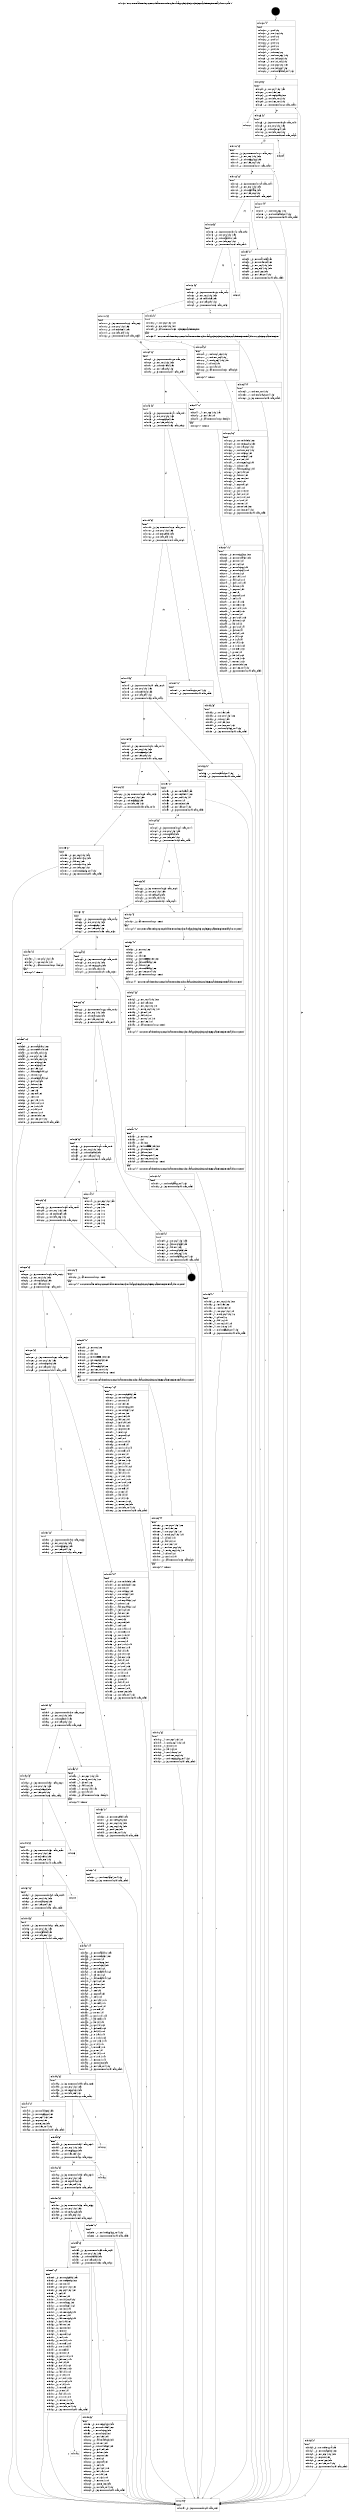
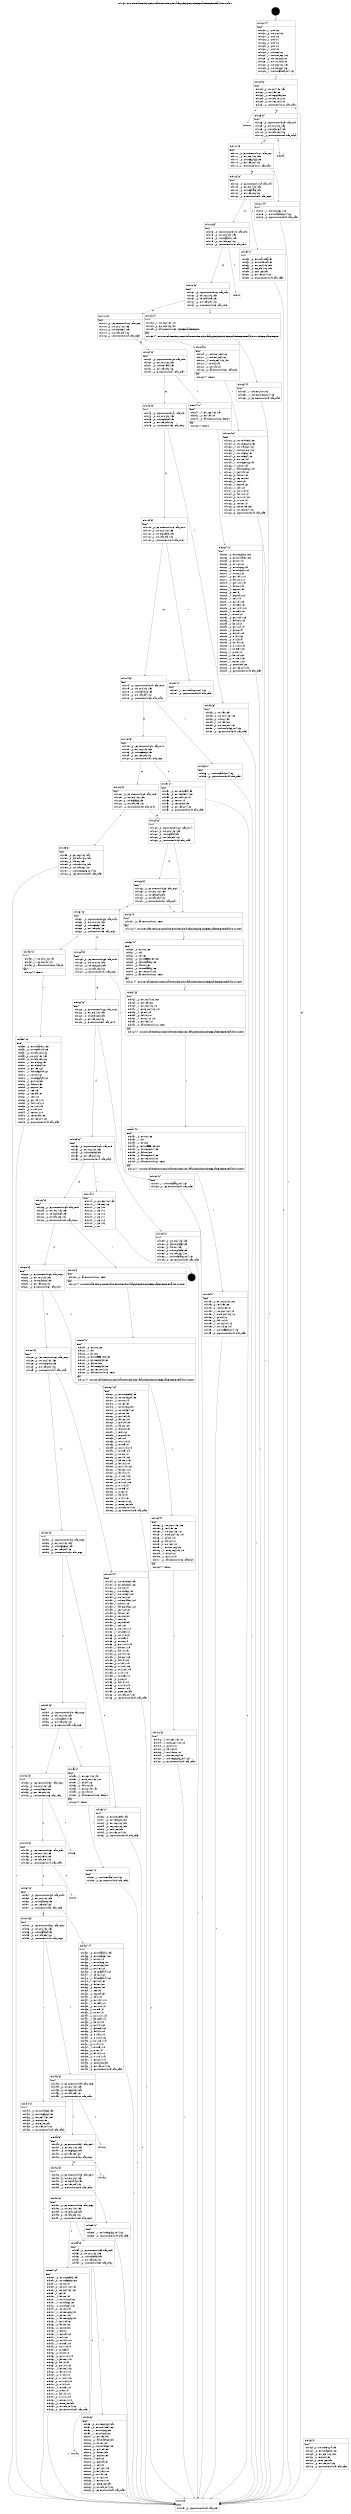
edge "0x401f91 [27]" -> "0x40181f [25]": now "0x401806 [25]" -> "0x40181f [25]"
edge "0x4019c8 [25]" -> "0x4019e1 [25]": removed, label "3"
